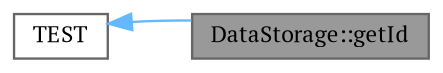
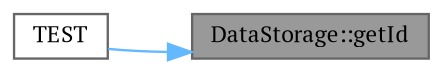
edge "DataStorage::getId" -> "TEST": reversed
